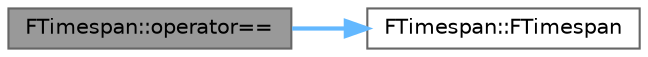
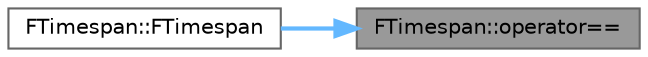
edge "FTimespan::operator==" -> "FTimespan::FTimespan": reversed
